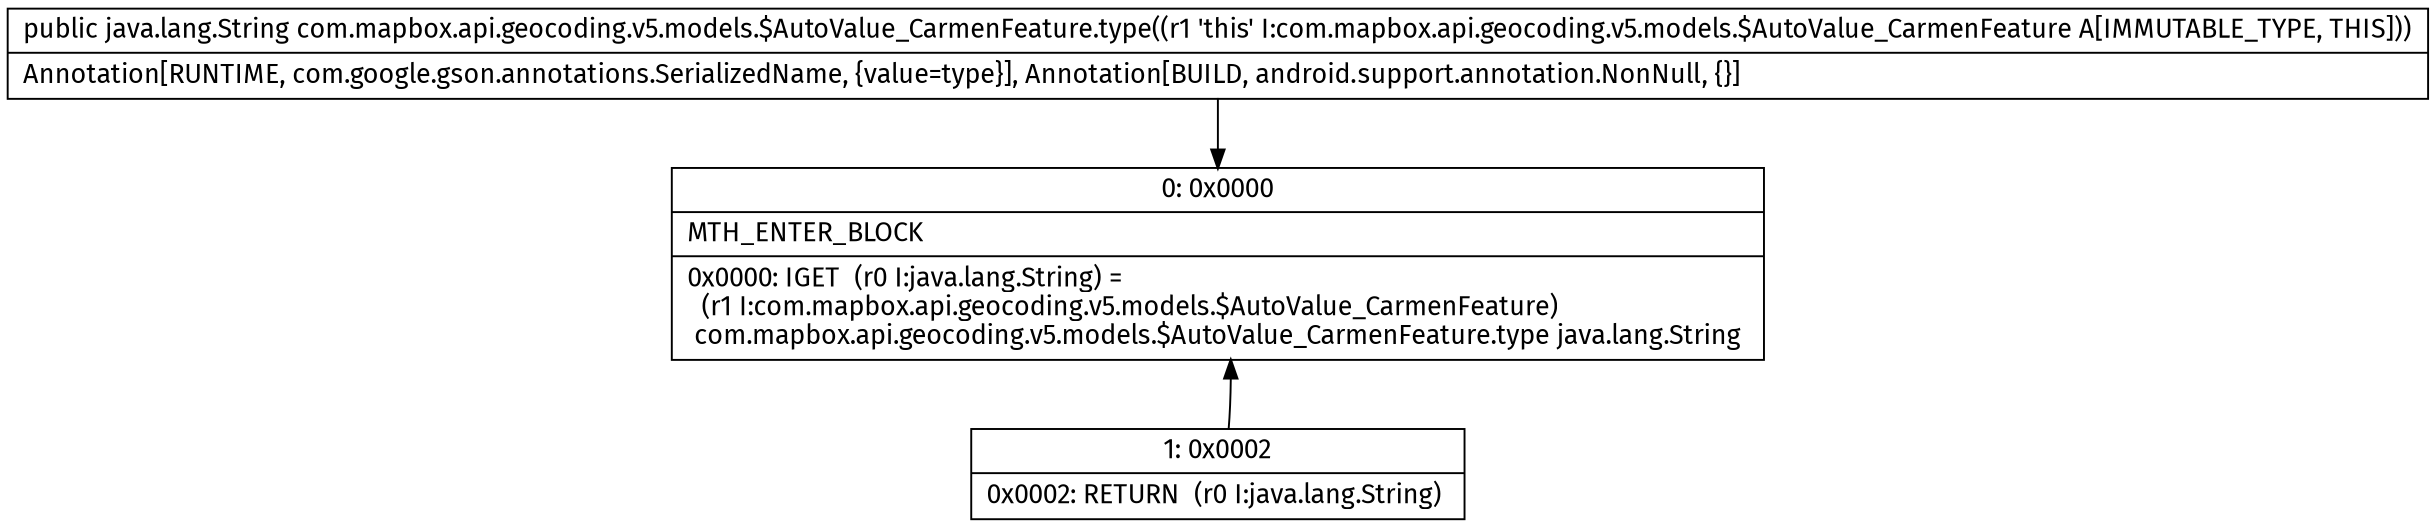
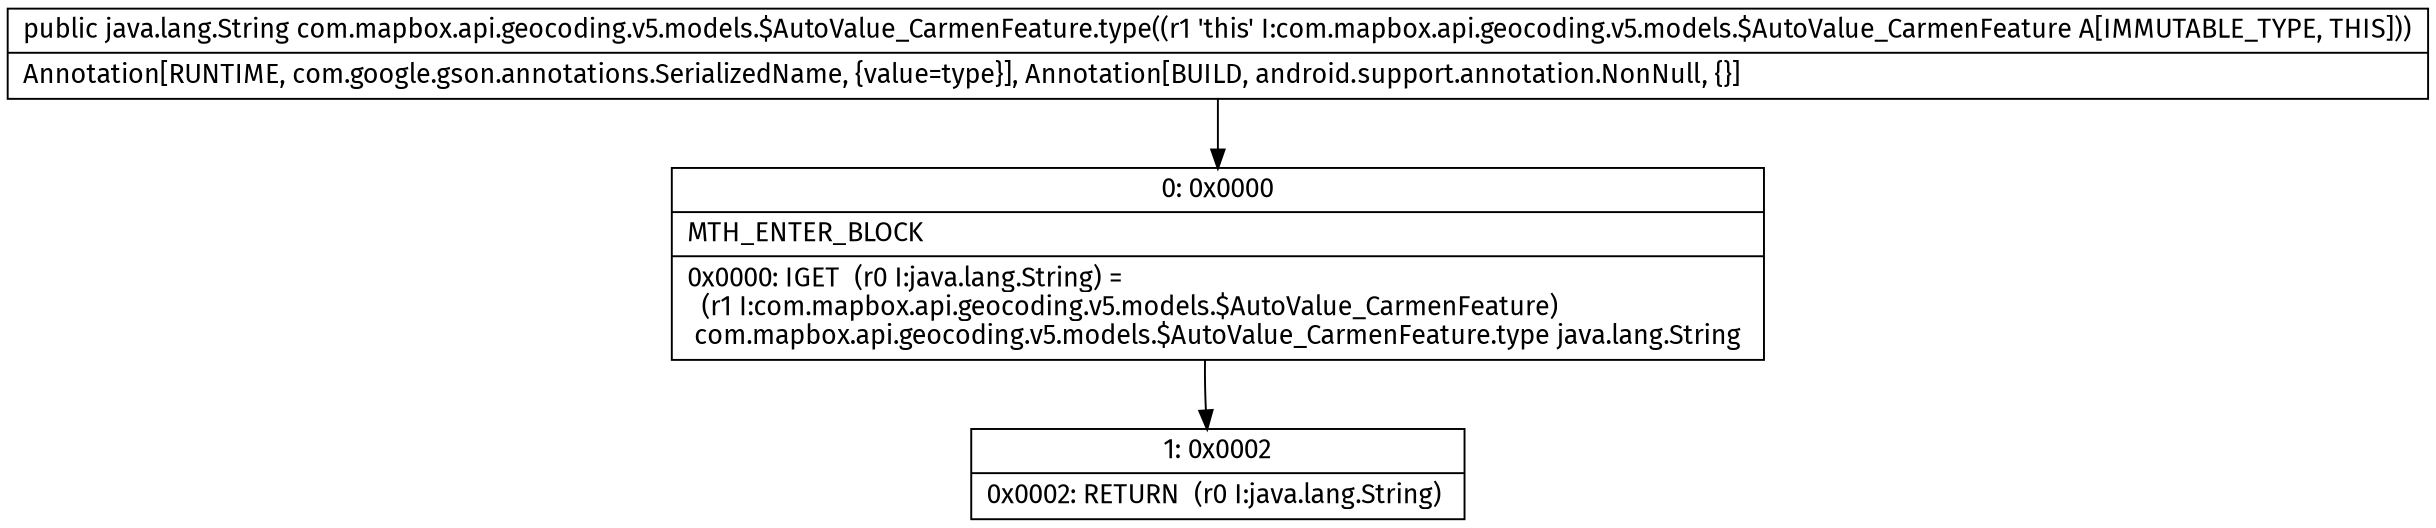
edge "1: 0x0002" -> "0: 0x0000": reversed
